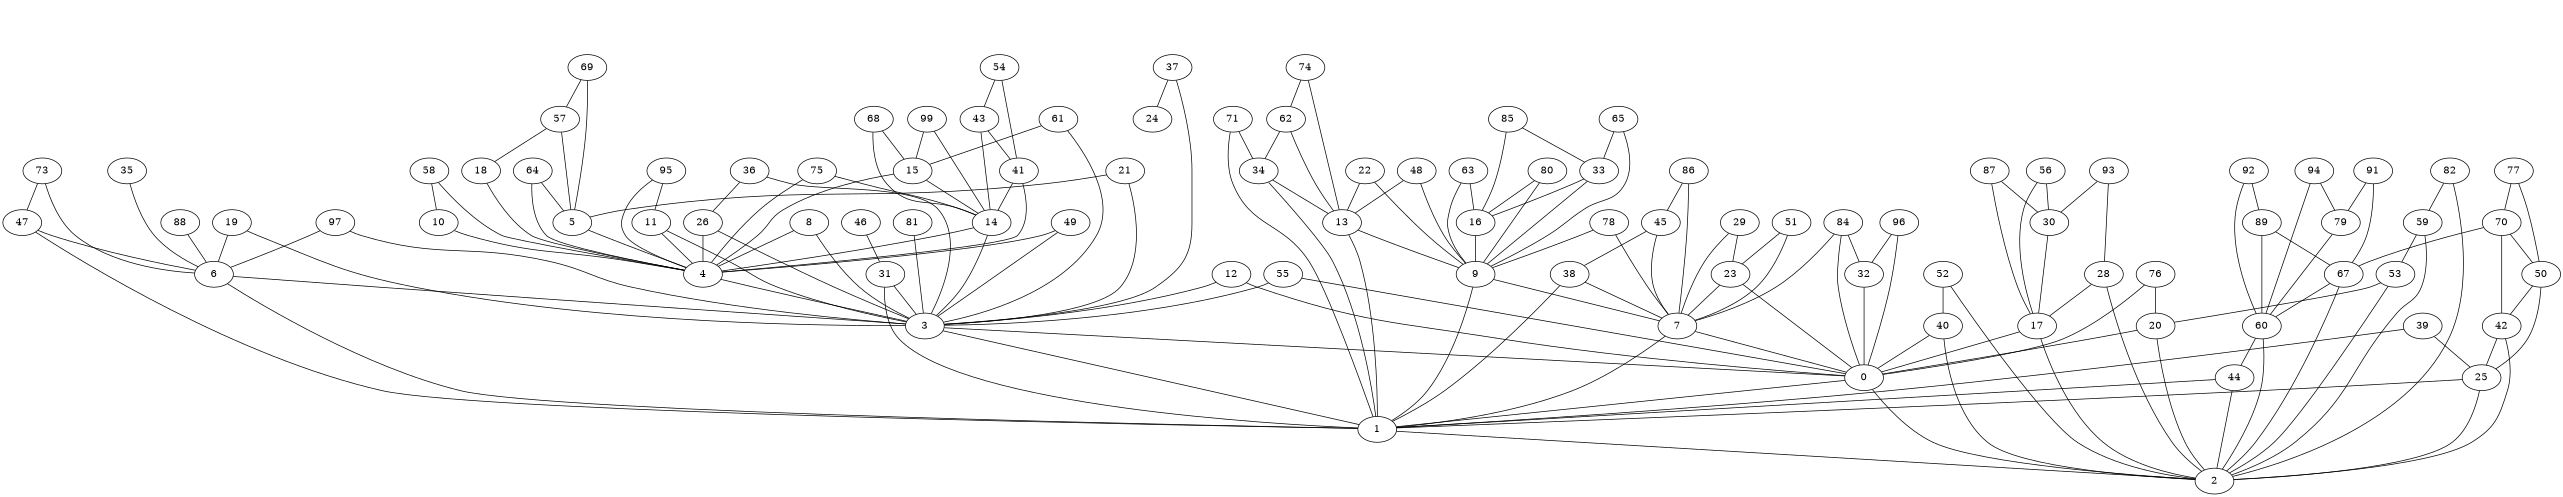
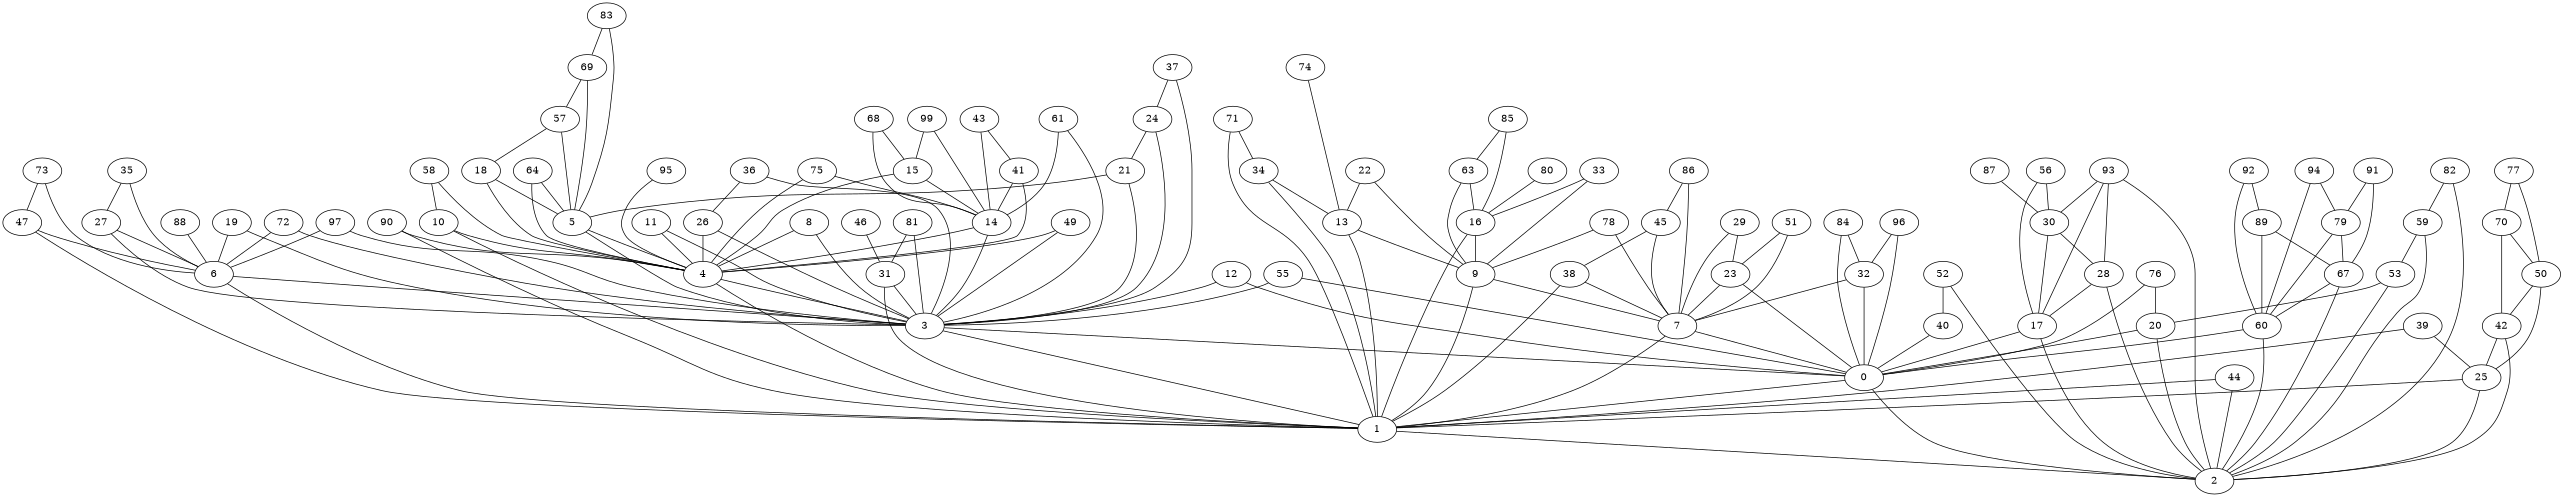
node "83": added
node "54": removed
node "62": removed
node "65": removed
edge "61" -- "15": now "61" -- "14"
edge "24" -- "21": added
edge "85" -- "33": now "85" -- "63"
node "48": removed
edge "18" -- "5": added
edge "95" -- "11": removed
node "27": added
node "72": added
node "90": added
edge "80" -- "9": removed
edge "70" -- "67": now "79" -- "67"
edge "81" -- "31": added
edge "30" -- "28": added
edge "87" -- "17": now "93" -- "17"
edge "84" -- "7": now "32" -- "7"
edge "24" -- "3": added
edge "5" -- "3": added
edge "16" -- "1": added
edge "60" -- "44": now "60" -- "0"
edge "10" -- "1": added
edge "4" -- "1": added
edge "40" -- "2": now "93" -- "2"
